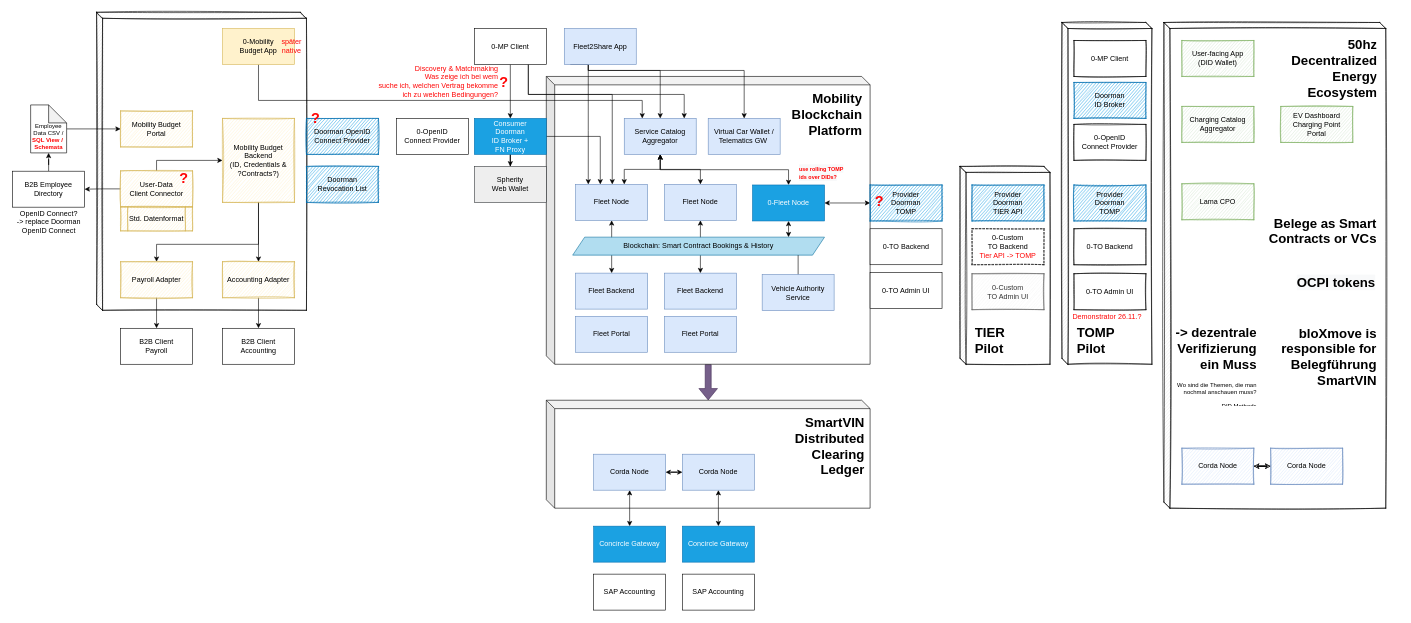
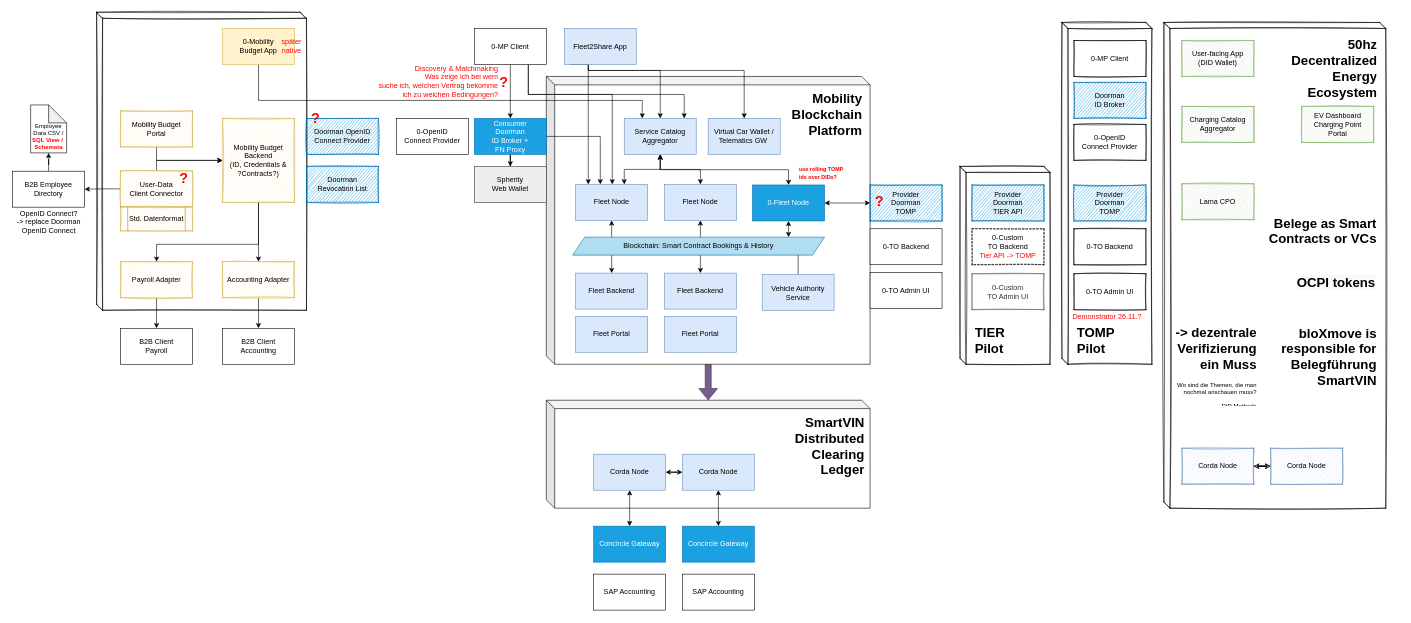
node "EV Dashboard Charging Point Portal": moved (1317, 125) -> (1338, 125)
edge "Employee Data CSV / SQL View / Schemata" -> "Mobility Budget Portal": removed
edge "Mobility Budget Portal" -> "Mobility Budget Backend (ID, Credentials & ?Contracts?)": added
